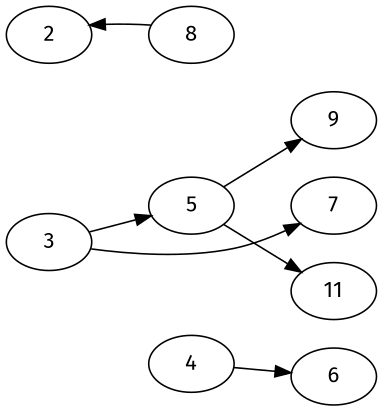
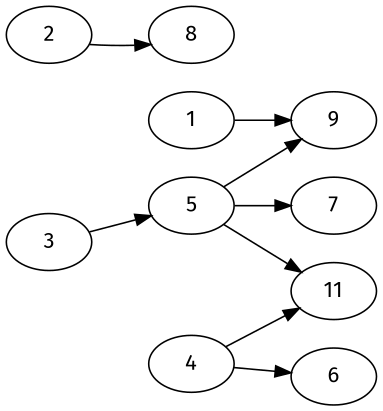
edge "8" -> "2": reversed
node "1": added
edge "3" -> "7": now "5" -> "7"
edge "4" -> "11": added
